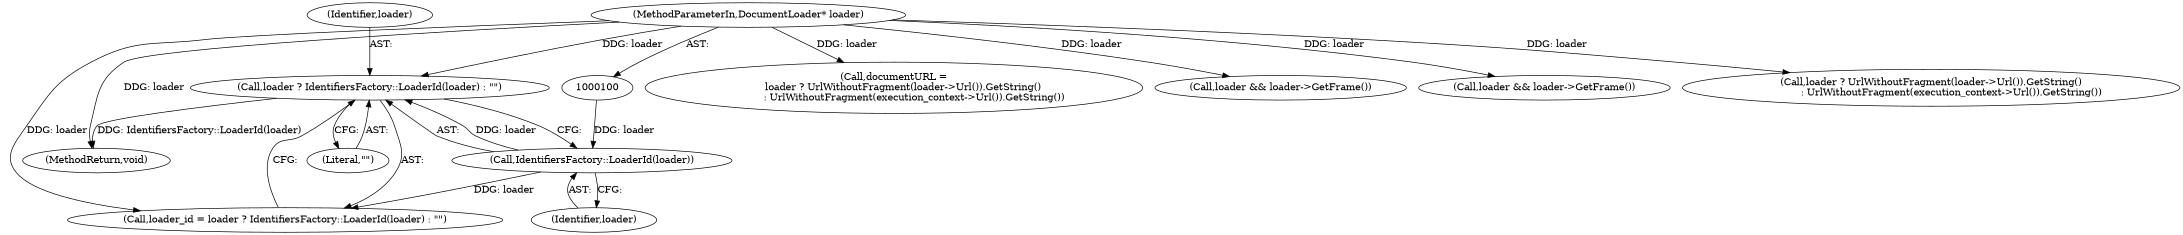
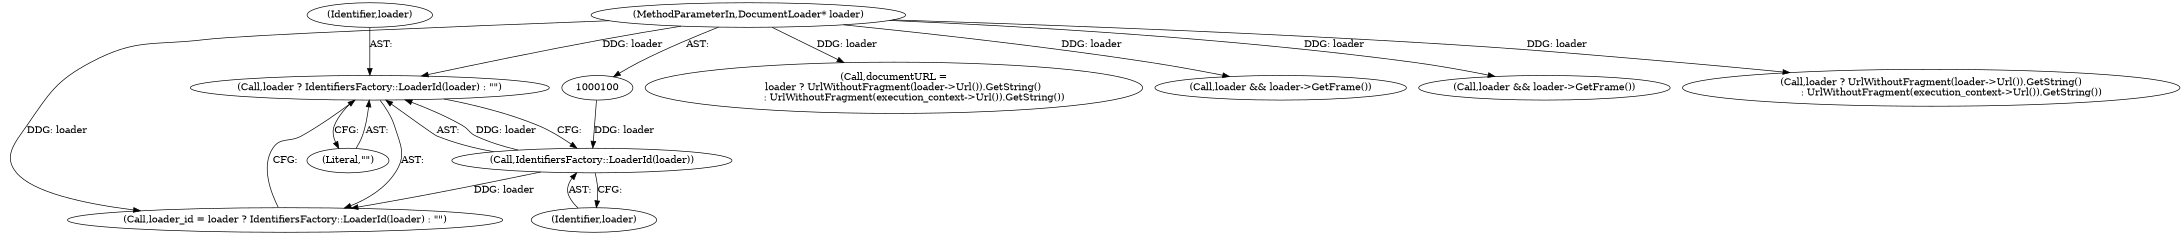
node "(MethodReturn,void)": removed
